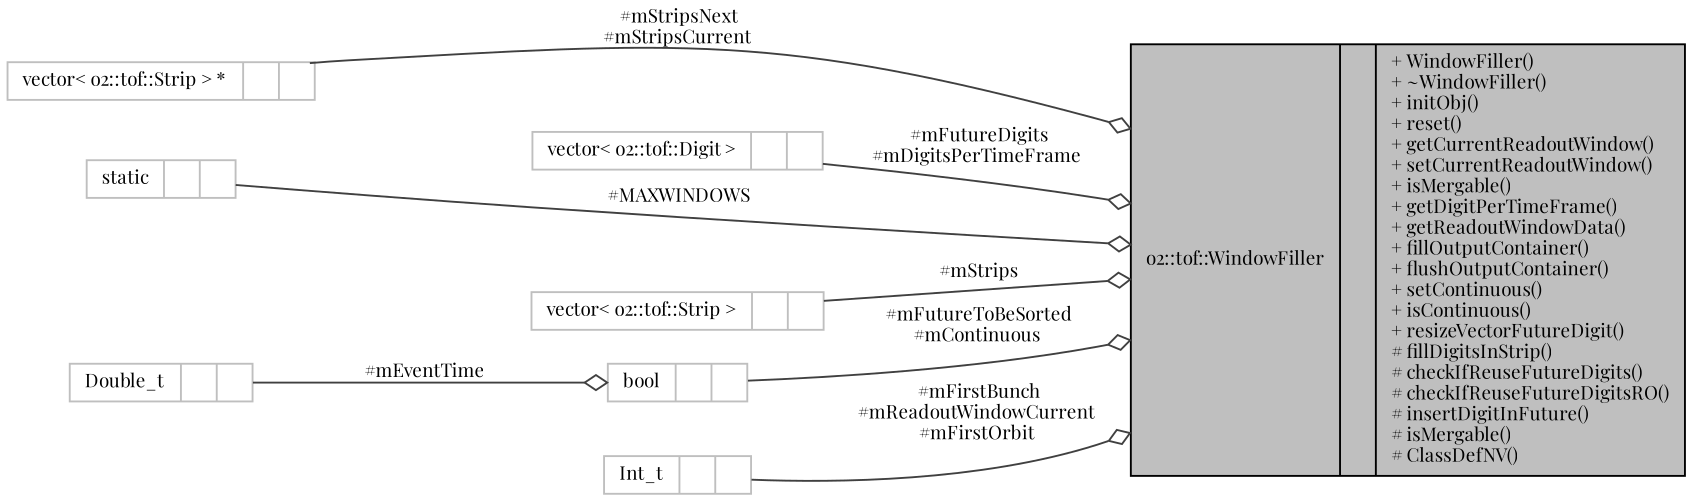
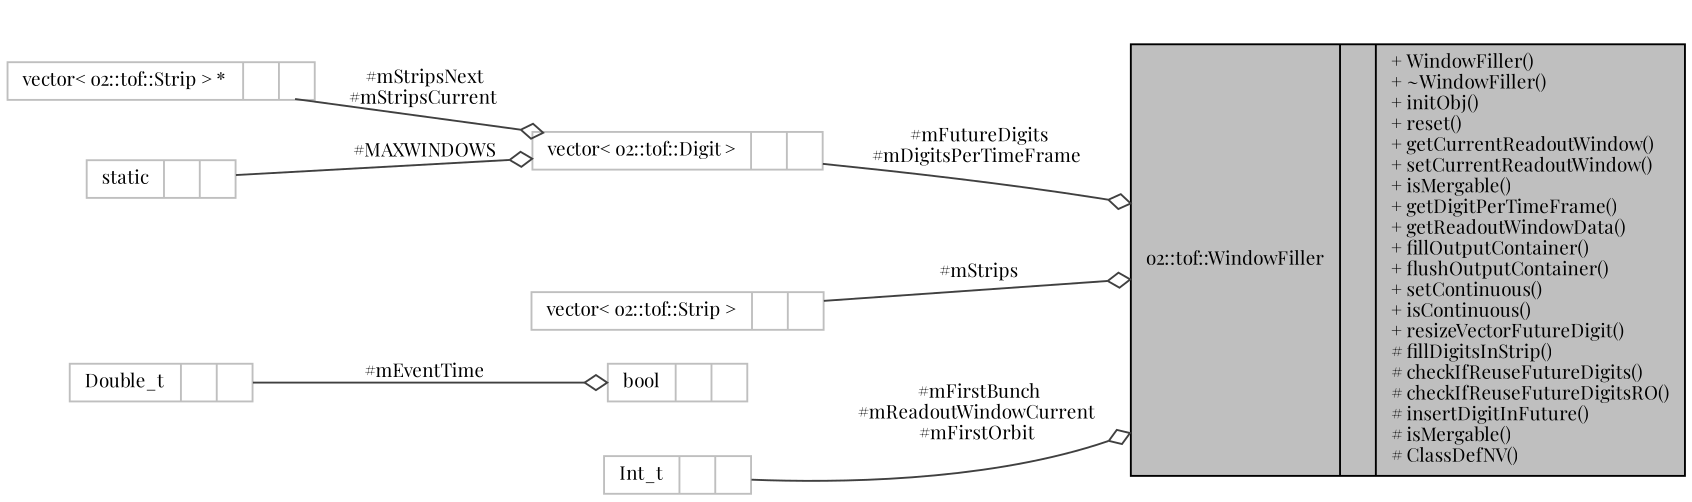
edge "vector< o2::tof::Strip > *" -> "o2::tof::WindowFiller": now "vector< o2::tof::Strip > *" -> "vector< o2::tof::Digit >"
edge "static" -> "o2::tof::WindowFiller": now "static" -> "vector< o2::tof::Digit >"
edge "bool" -> "o2::tof::WindowFiller": removed, label "#mFutureToBeSorted #mContinuous"
